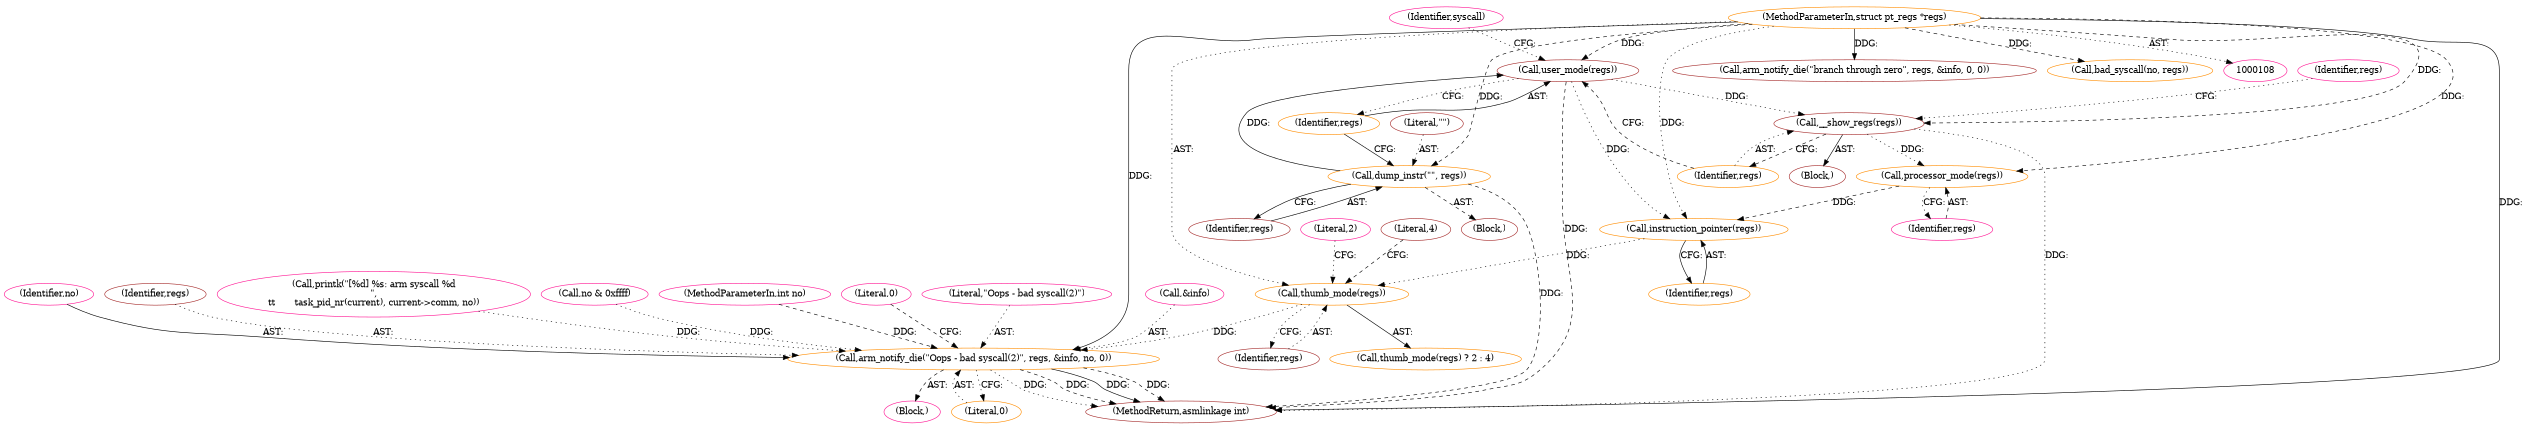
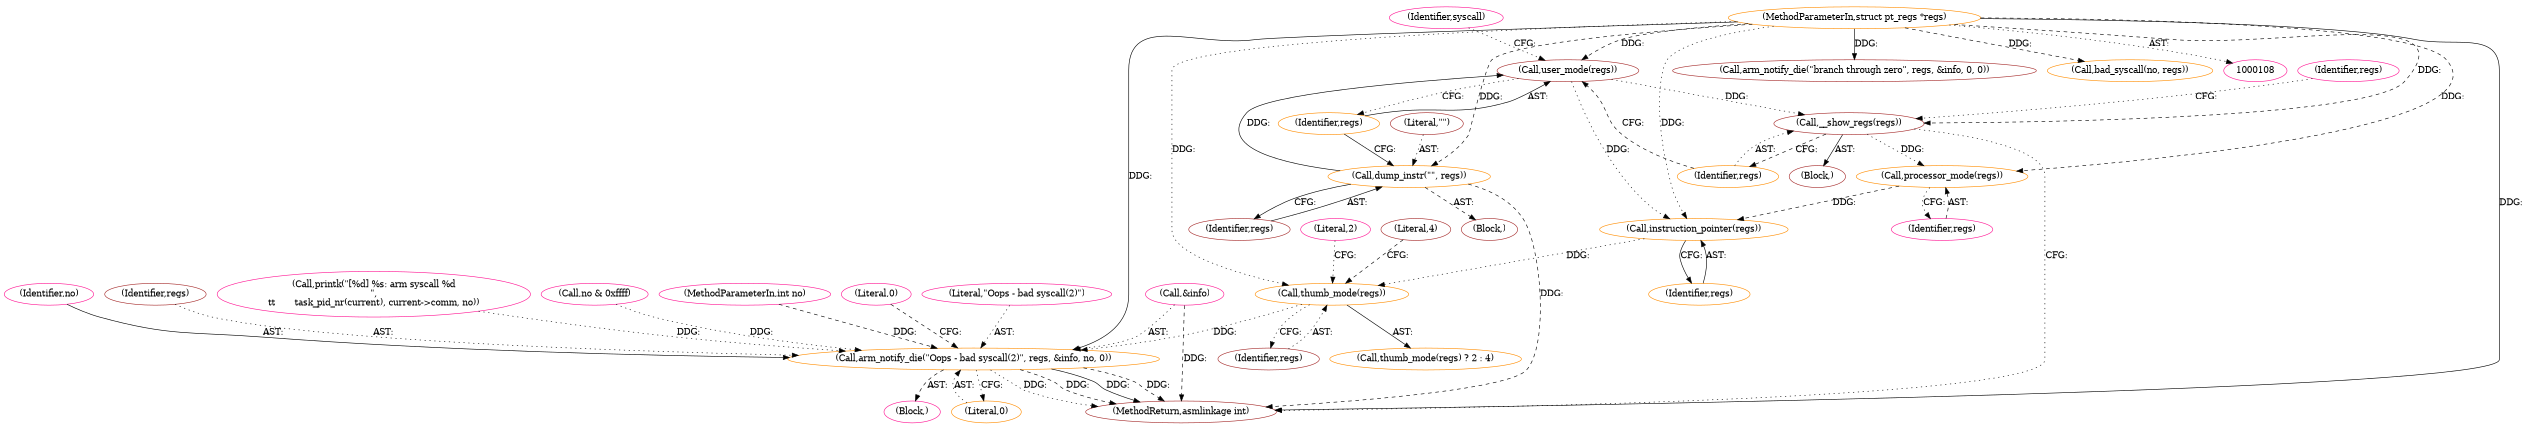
edge "(MethodParameterIn,struct pt_regs *regs)" -> "(Call,thumb_mode(regs))": label "AST: " -> "DDG: "
edge "(Call,__show_regs(regs))" -> "(MethodReturn,asmlinkage int)": label "DDG: " -> "CFG: "
edge "(Call,user_mode(regs))" -> "(MethodReturn,asmlinkage int)": now "(Call,&info)" -> "(MethodReturn,asmlinkage int)"
